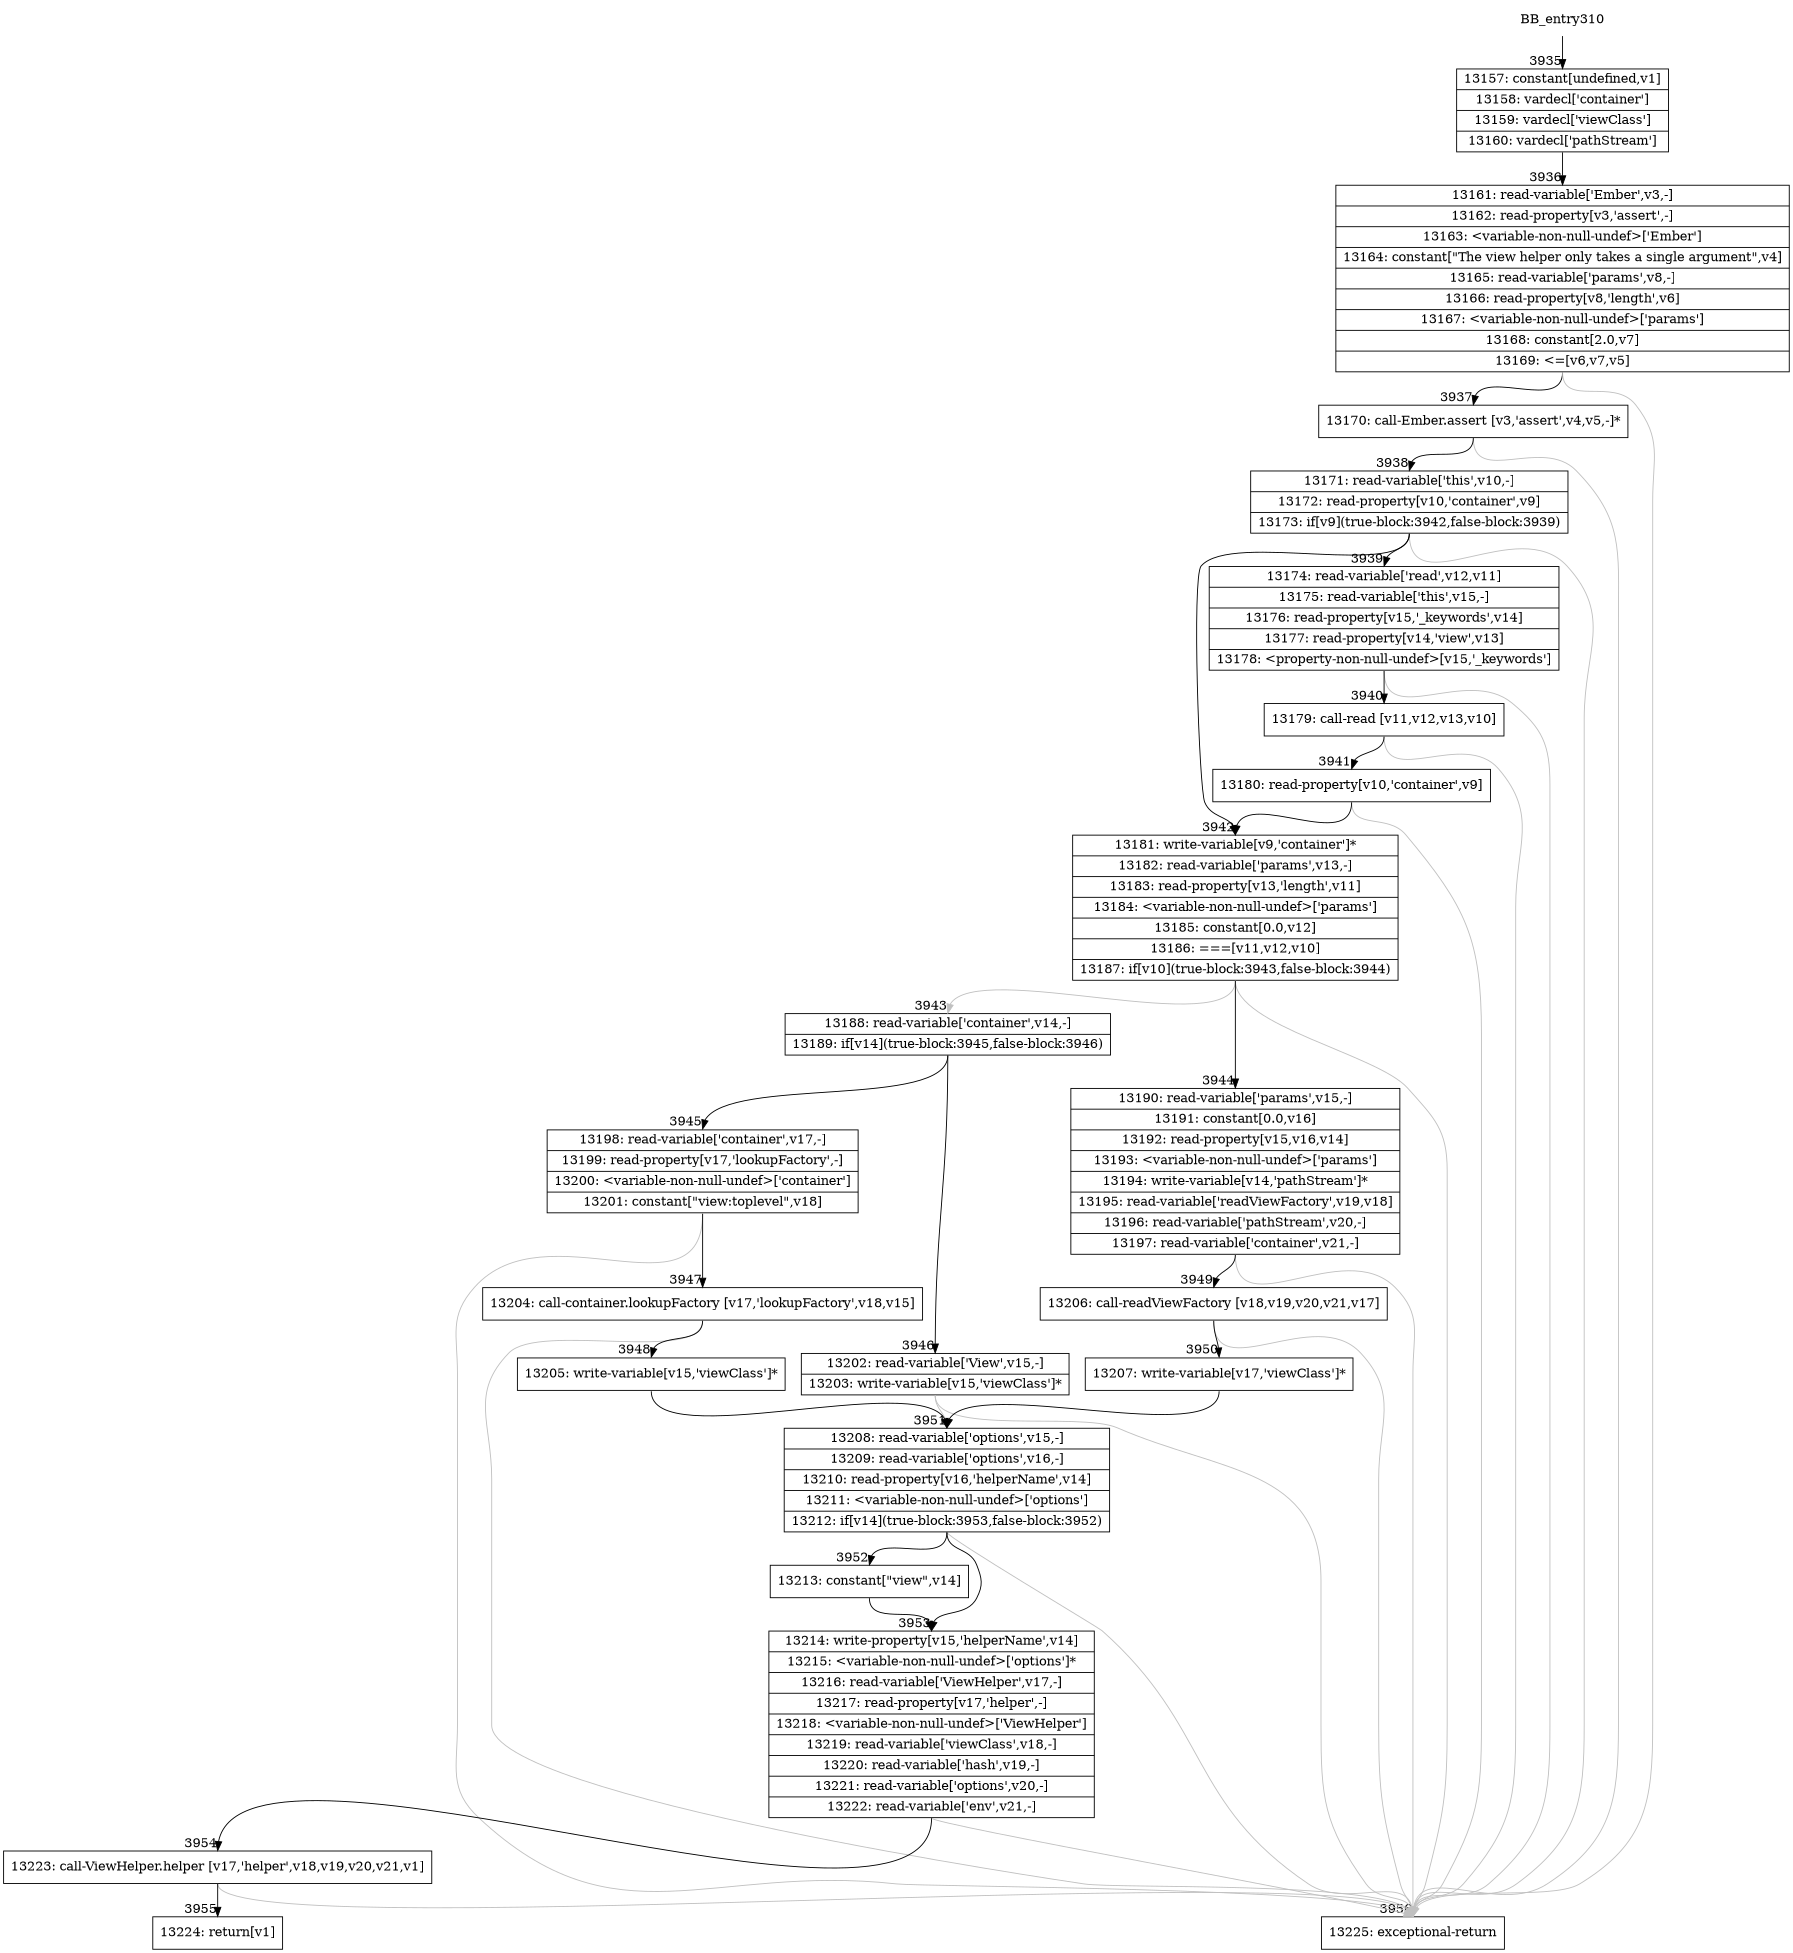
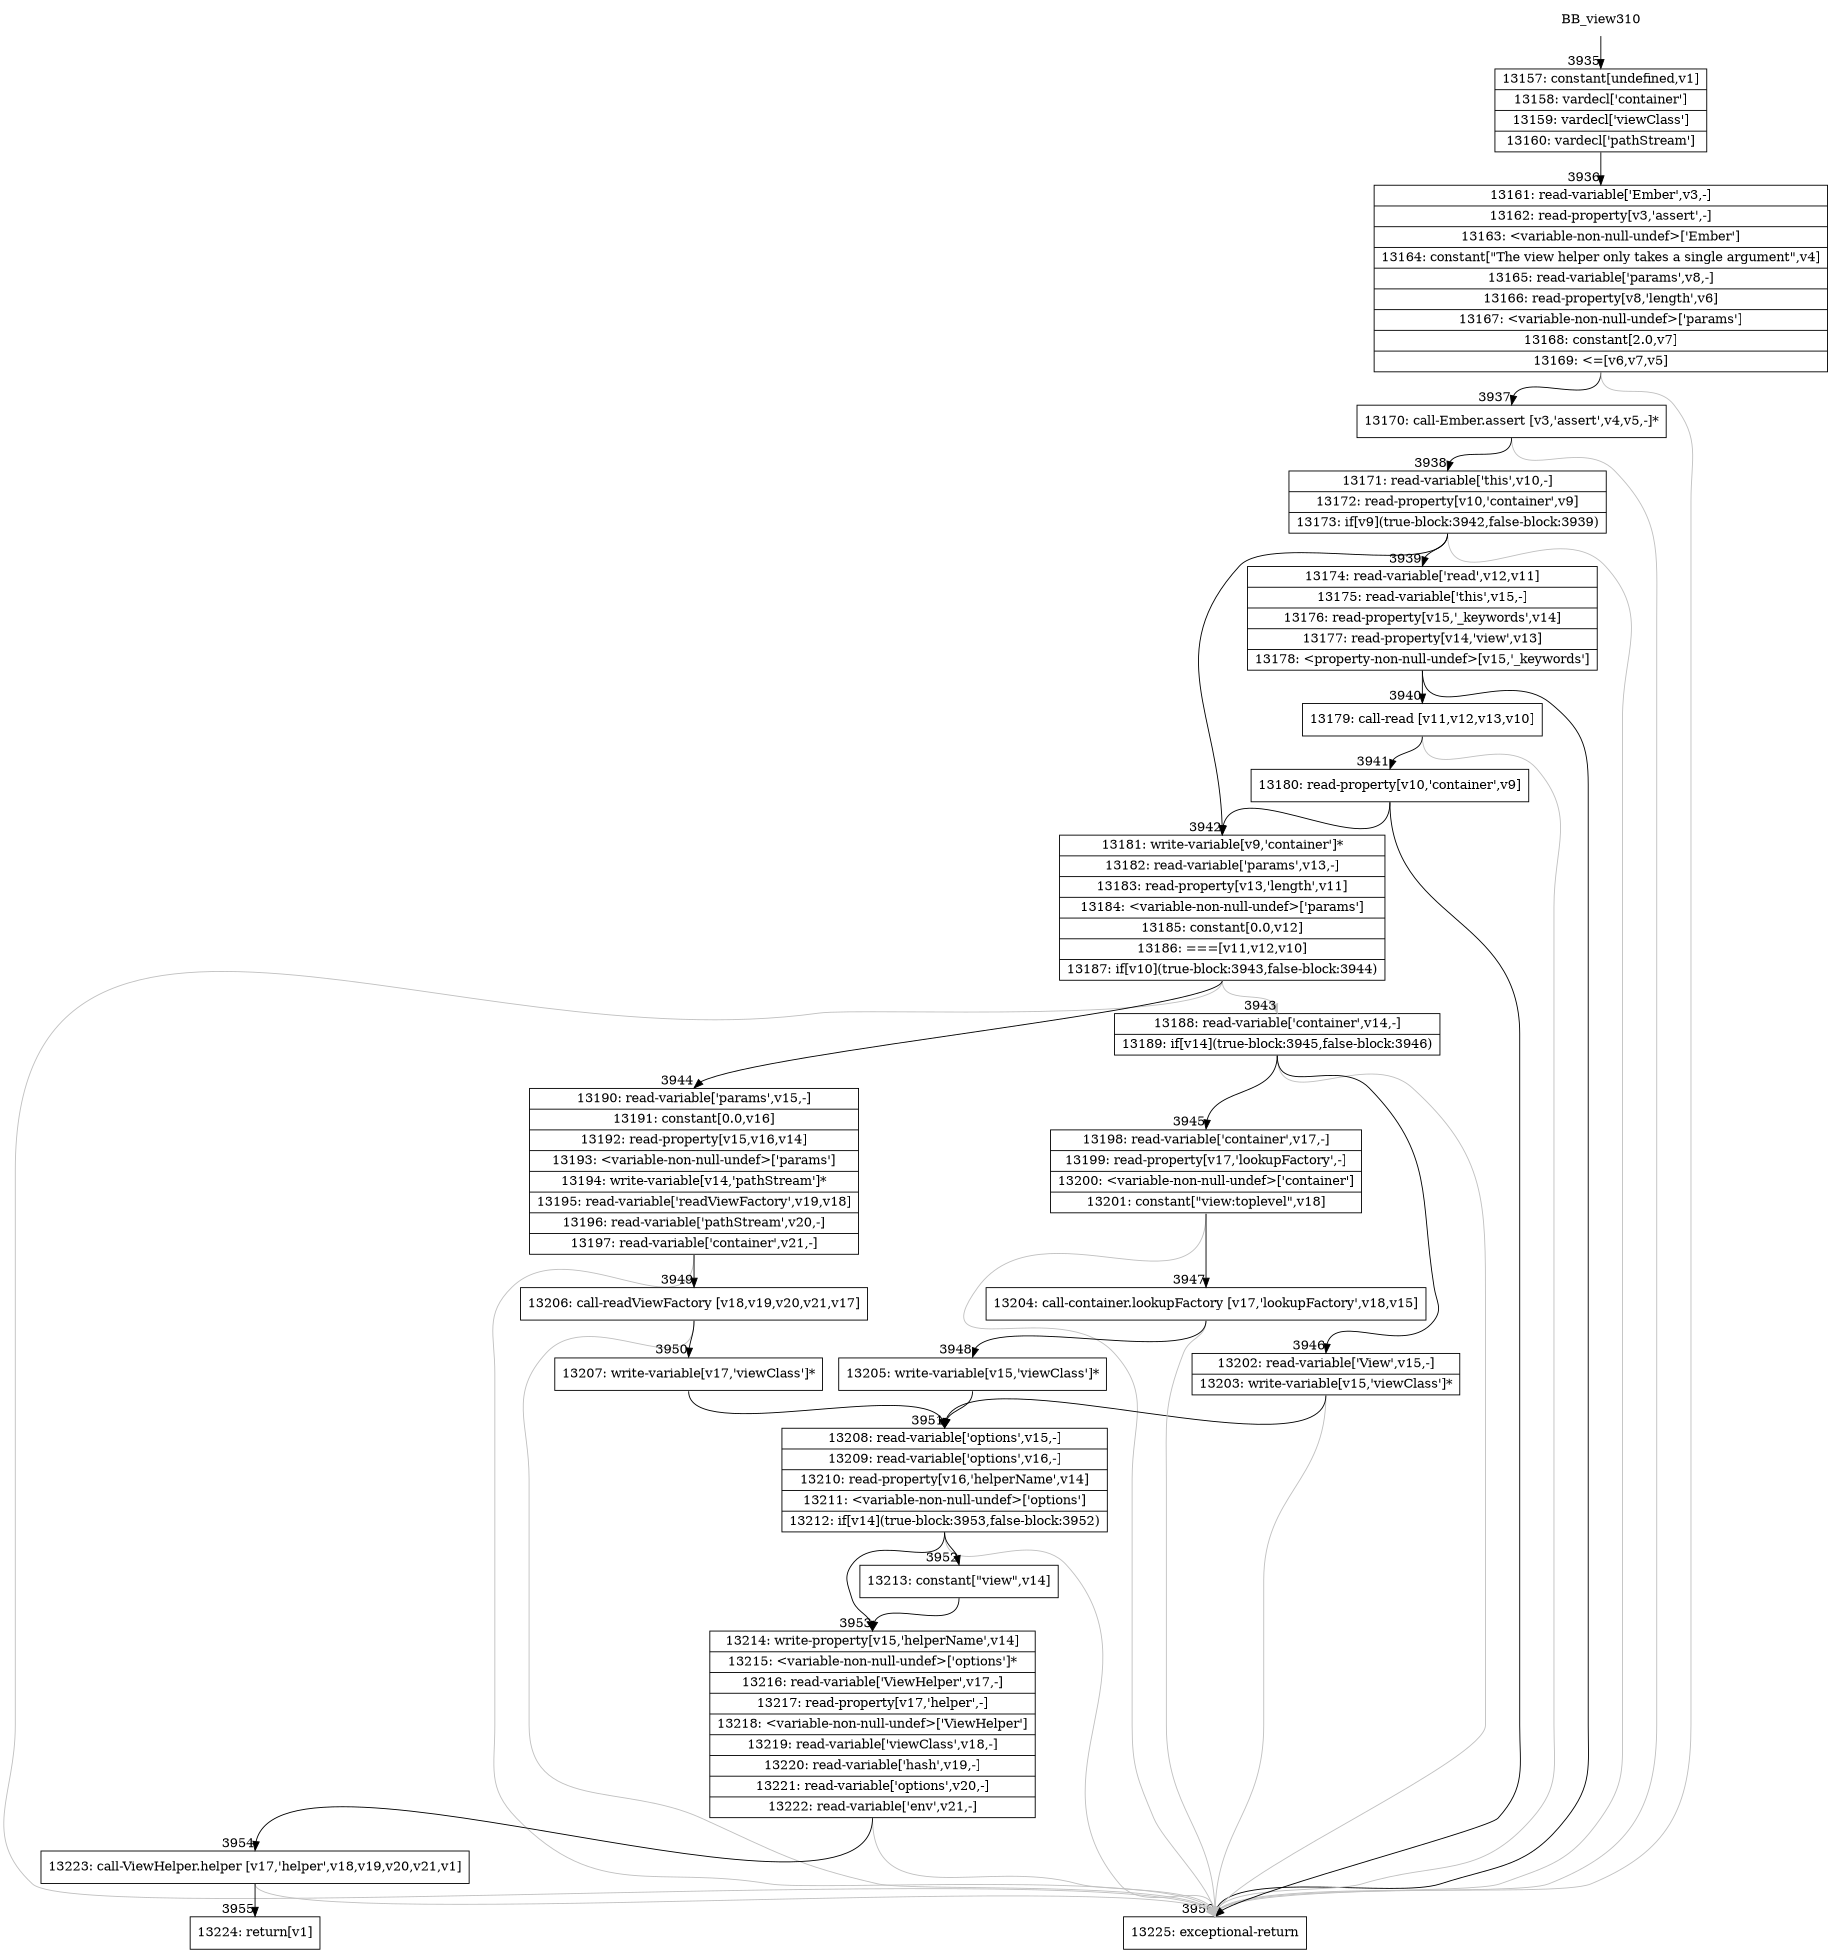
node "BB_entry310": label "BB_entry310" -> "BB_view310"
edge "13174: read-variable['read',v12,v11]" -> "13225: exceptional-return": color gray -> black
edge "13180: read-property[v10,'container',v9]" -> "13225: exceptional-return": color gray -> black
edge "13202: read-variable['View',v15,-]" -> "13208: read-variable['options',v15,-]": color gray -> black
edge "13188: read-variable['container',v14,-]" -> "13225: exceptional-return": added
